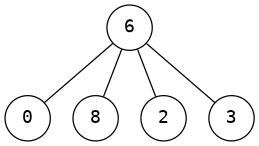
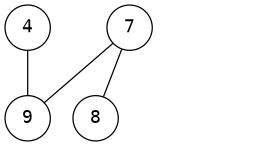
node "4": added
node "6": label "6" -> "7"
node "0": label "0" -> "9"
node "2": removed
node "3": removed
